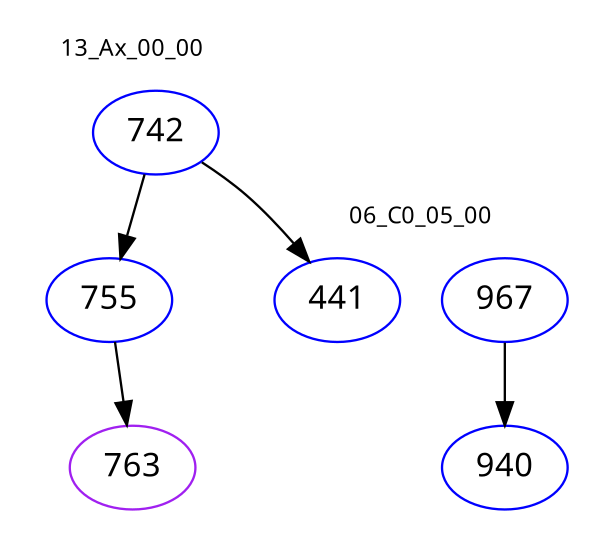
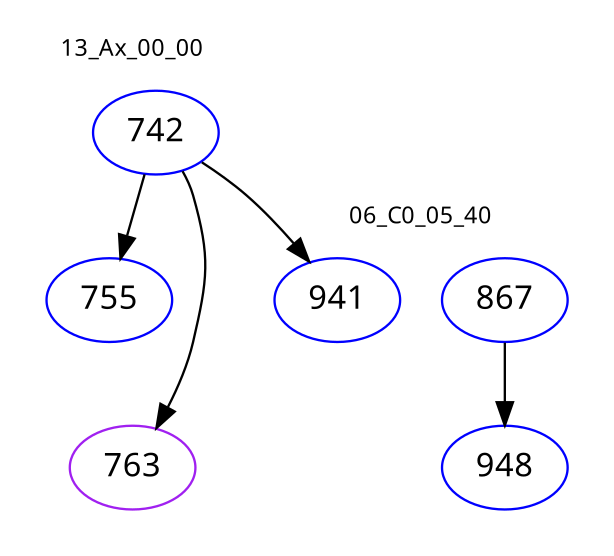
cluster "06_C0_05_00": label "06_C0_05_00" -> "06_C0_05_40"
node "441": label "441" -> "941"
node "967": label "967" -> "867"
edge "755" -> "763": now "742" -> "763"
node "940": label "940" -> "948"
